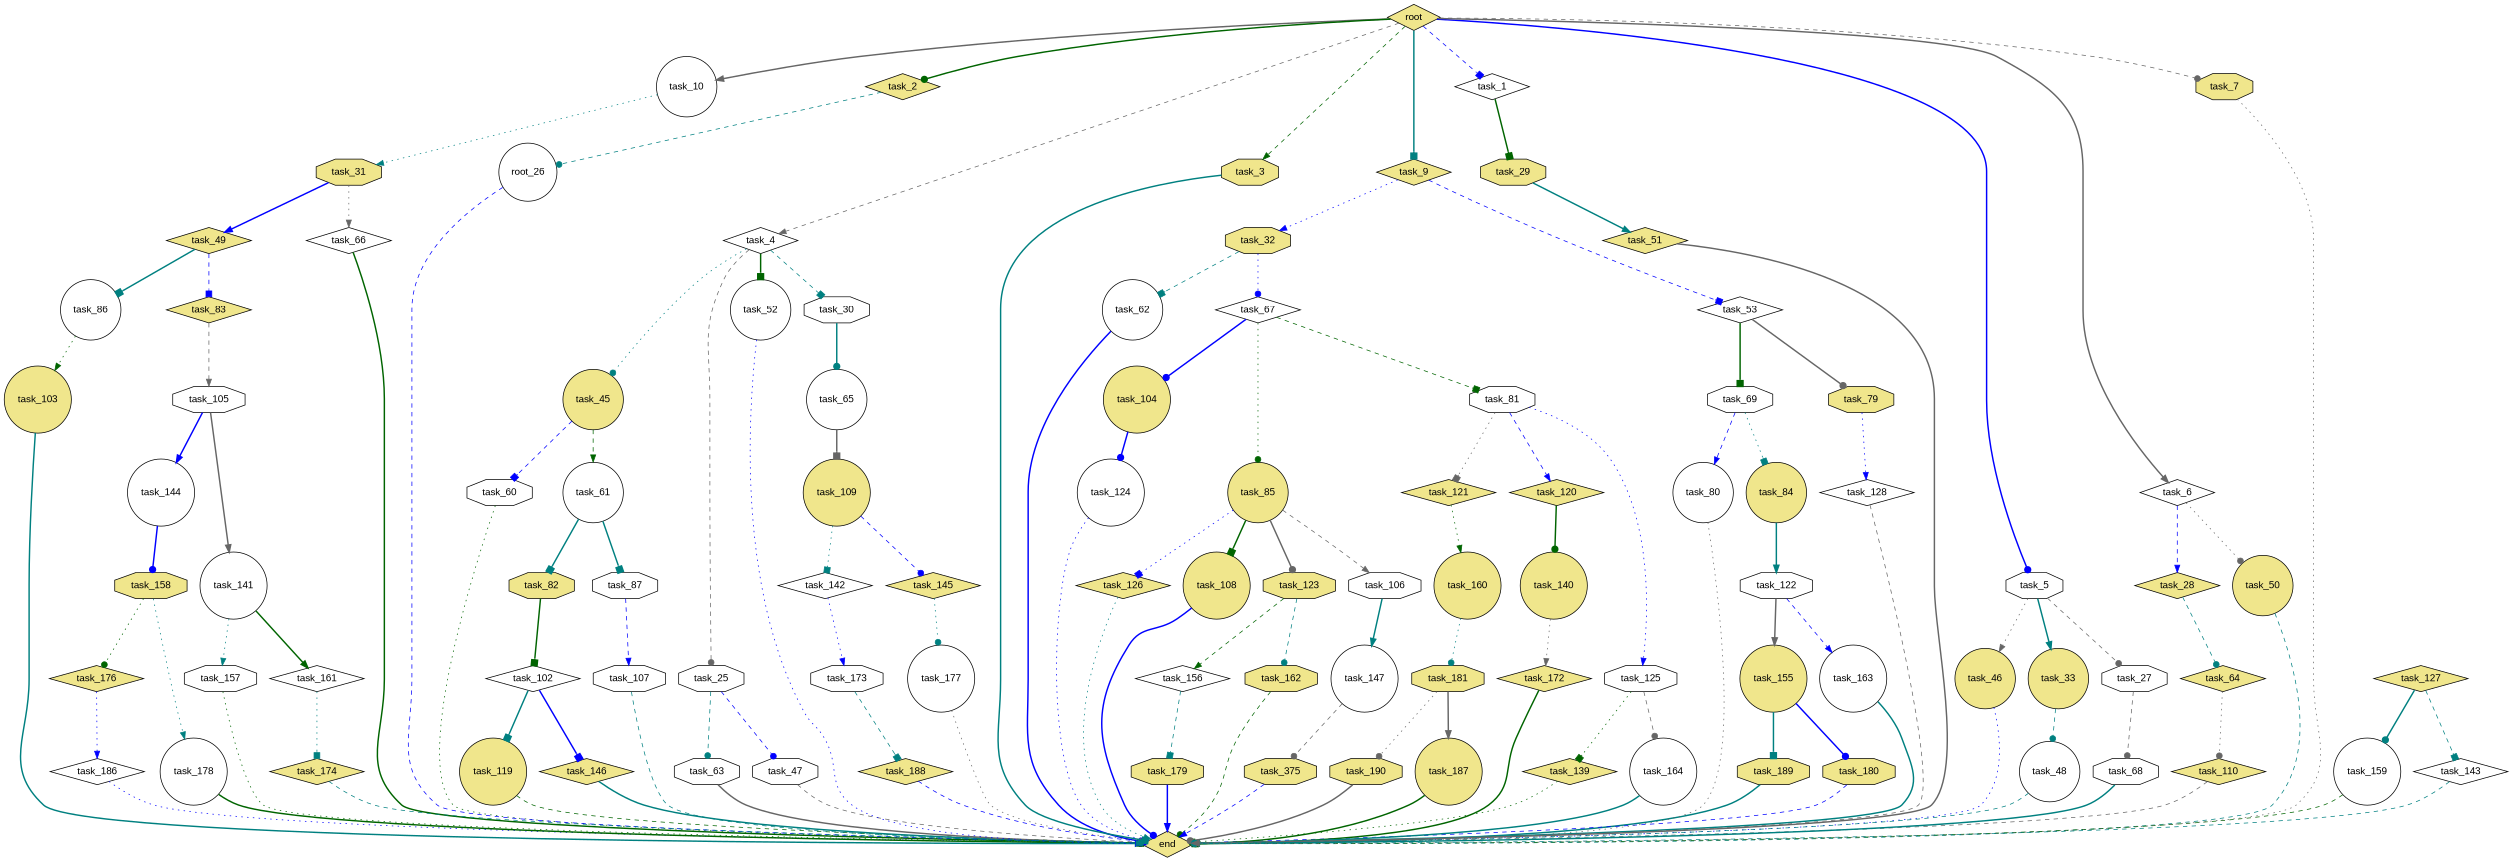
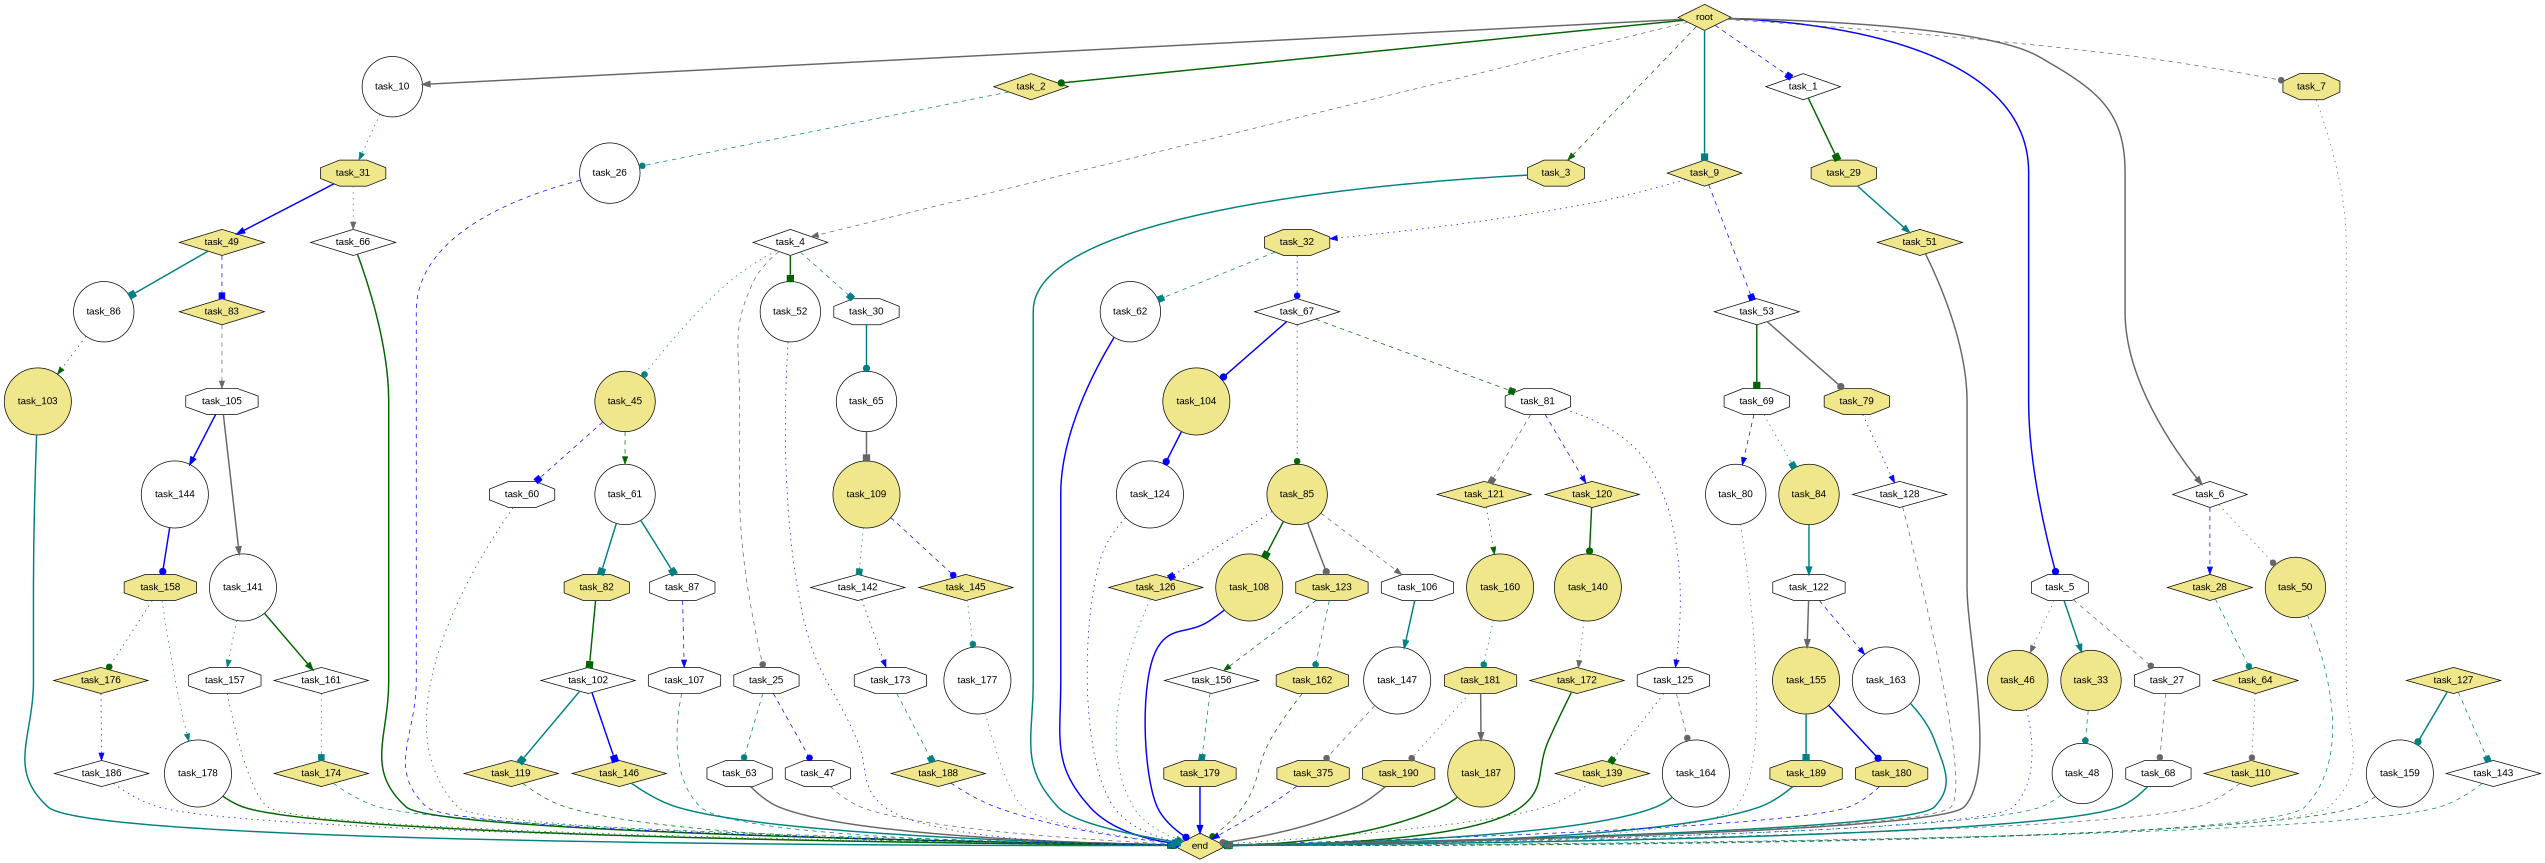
node "root_26": label "root_26" -> "task_26"
edge "task_81" -> "task_121": style dotted -> dashed
node "task_119": shape circle -> diamond
